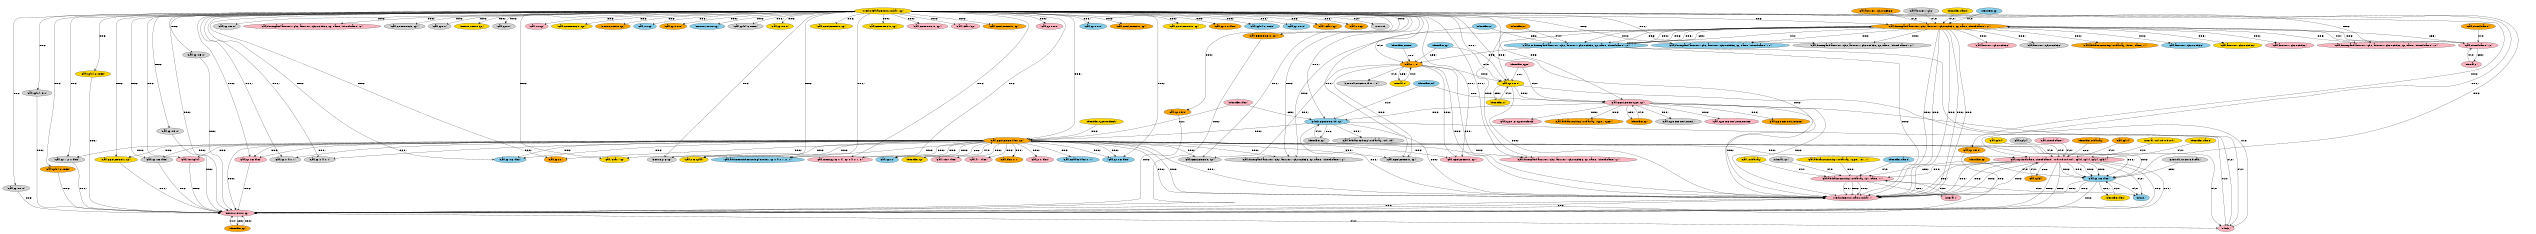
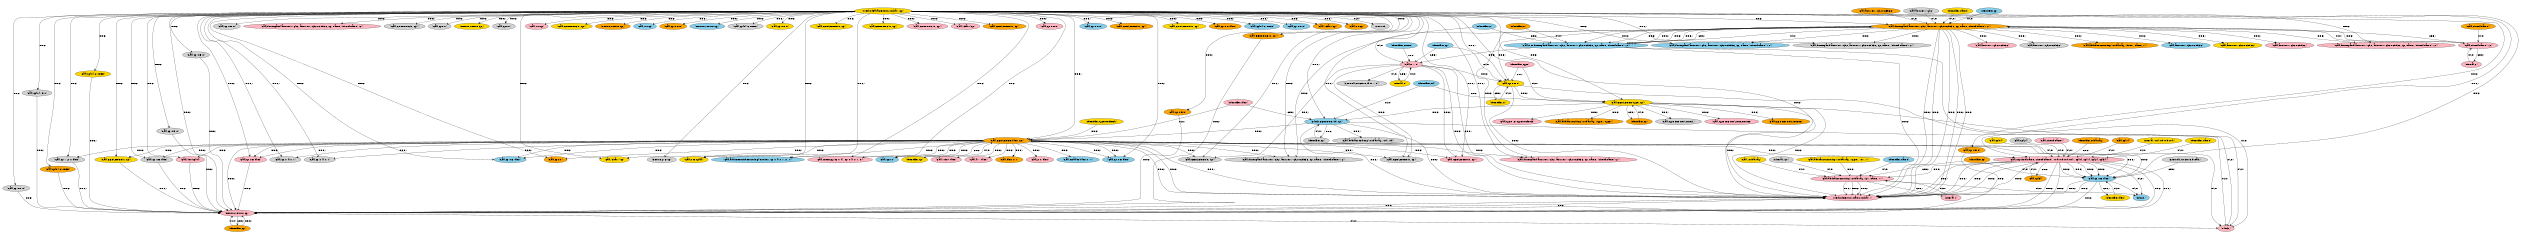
node "(Call,n < 0)": fillcolor orange -> lightpink
node "(Call,GETSHORT(type, cp))": fillcolor lightpink -> gold
edge "(Call,GETSHORT(dlen, cp))" -> "(Return,p = cp)": removed, label "DDG:"
